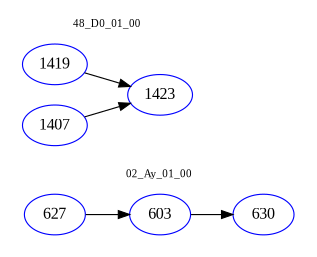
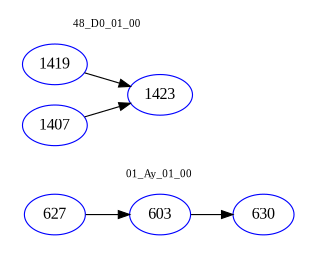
cluster "02_Ay_01_00": label "02_Ay_01_00" -> "01_Ay_01_00"
